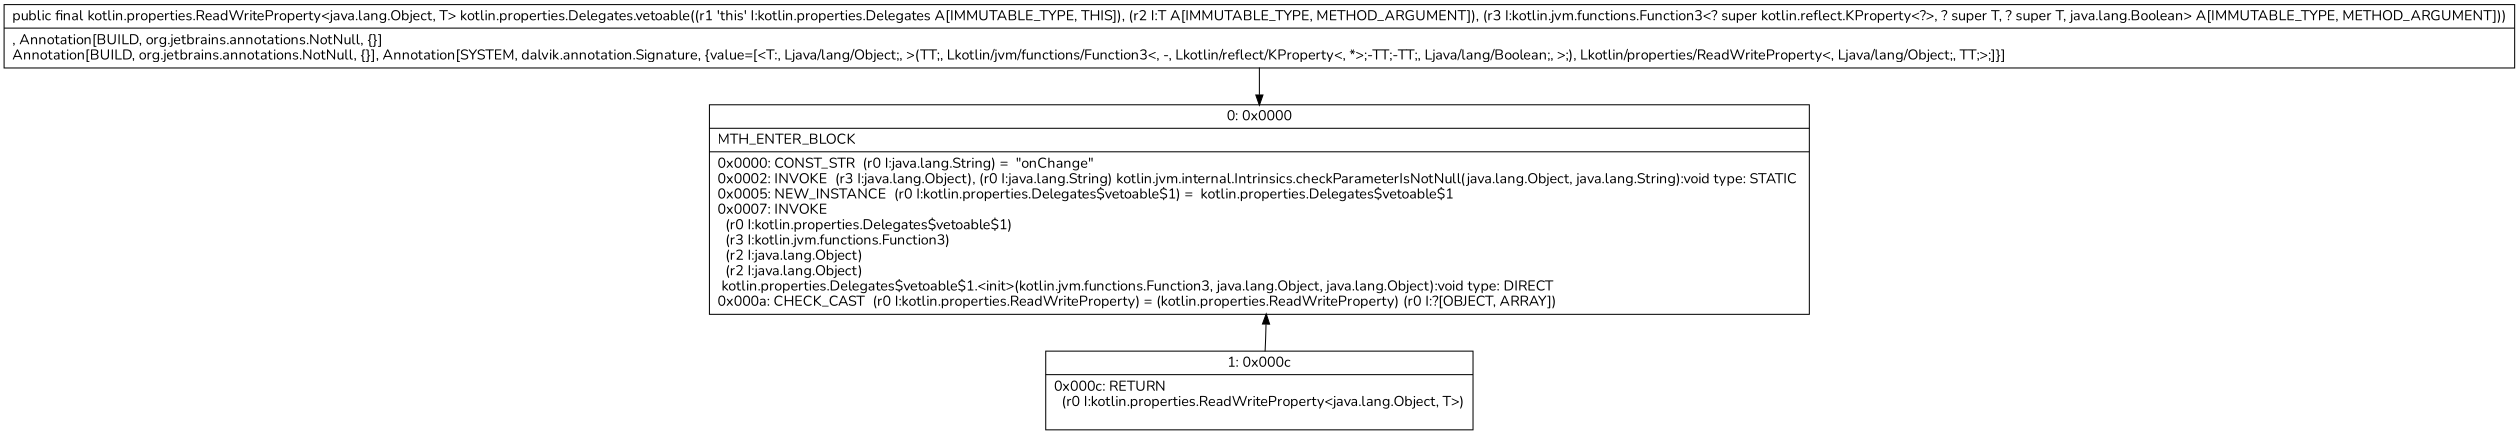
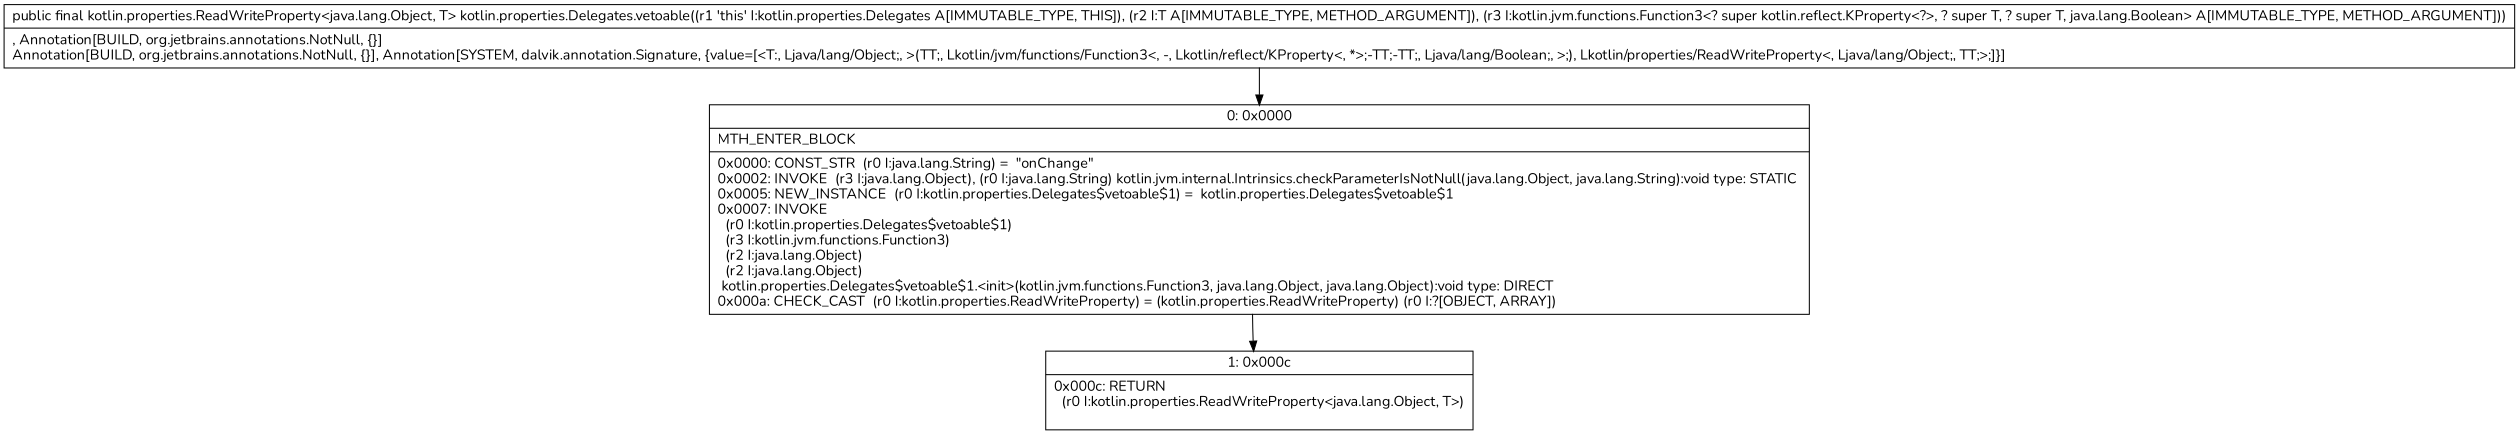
edge "1: 0x000c" -> "0: 0x0000": reversed
